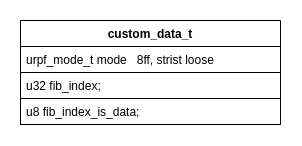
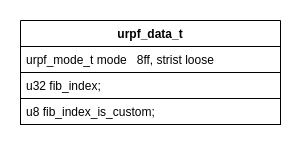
node "custom_data_t": label "custom_data_t" -> "urpf_data_t"
node "u8 fib_index_is_data;": label "u8 fib_index_is_data;" -> "u8 fib_index_is_custom;"
